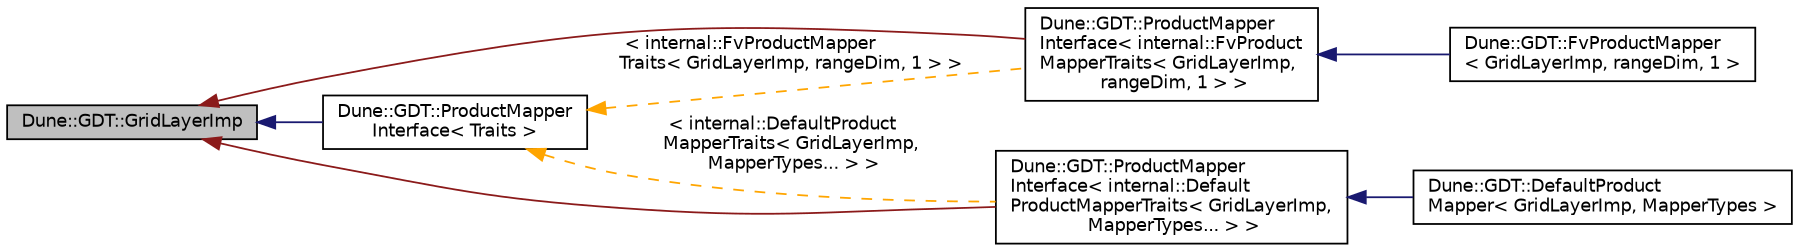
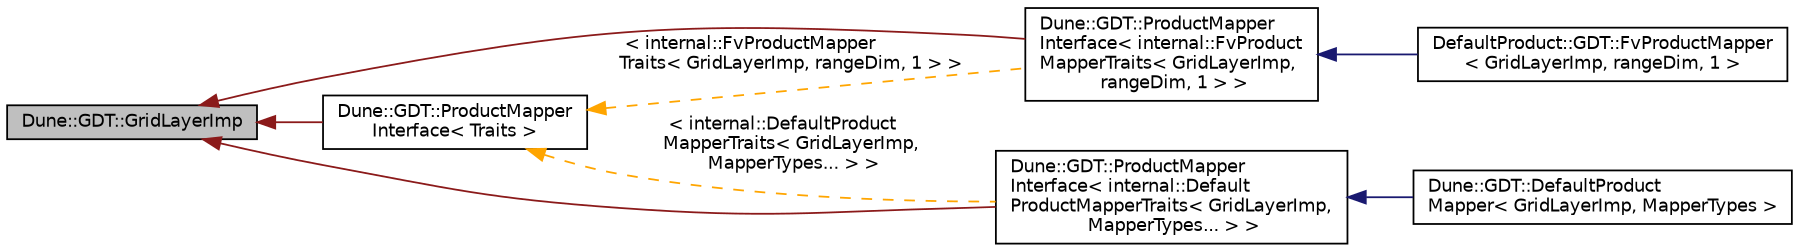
node "Dune::GDT::FvProductMapper < GridLayerImp, rangeDim, 1 >": label "Dune::GDT::FvProductMapper < GridLayerImp, rangeDim, 1 >" -> "DefaultProduct::GDT::FvProductMapper < GridLayerImp, rangeDim, 1 >"
edge "Dune::GDT::ProductMapper Interface< Traits >" -> "Dune::GDT::GridLayerImp": color midnightblue -> firebrick4
